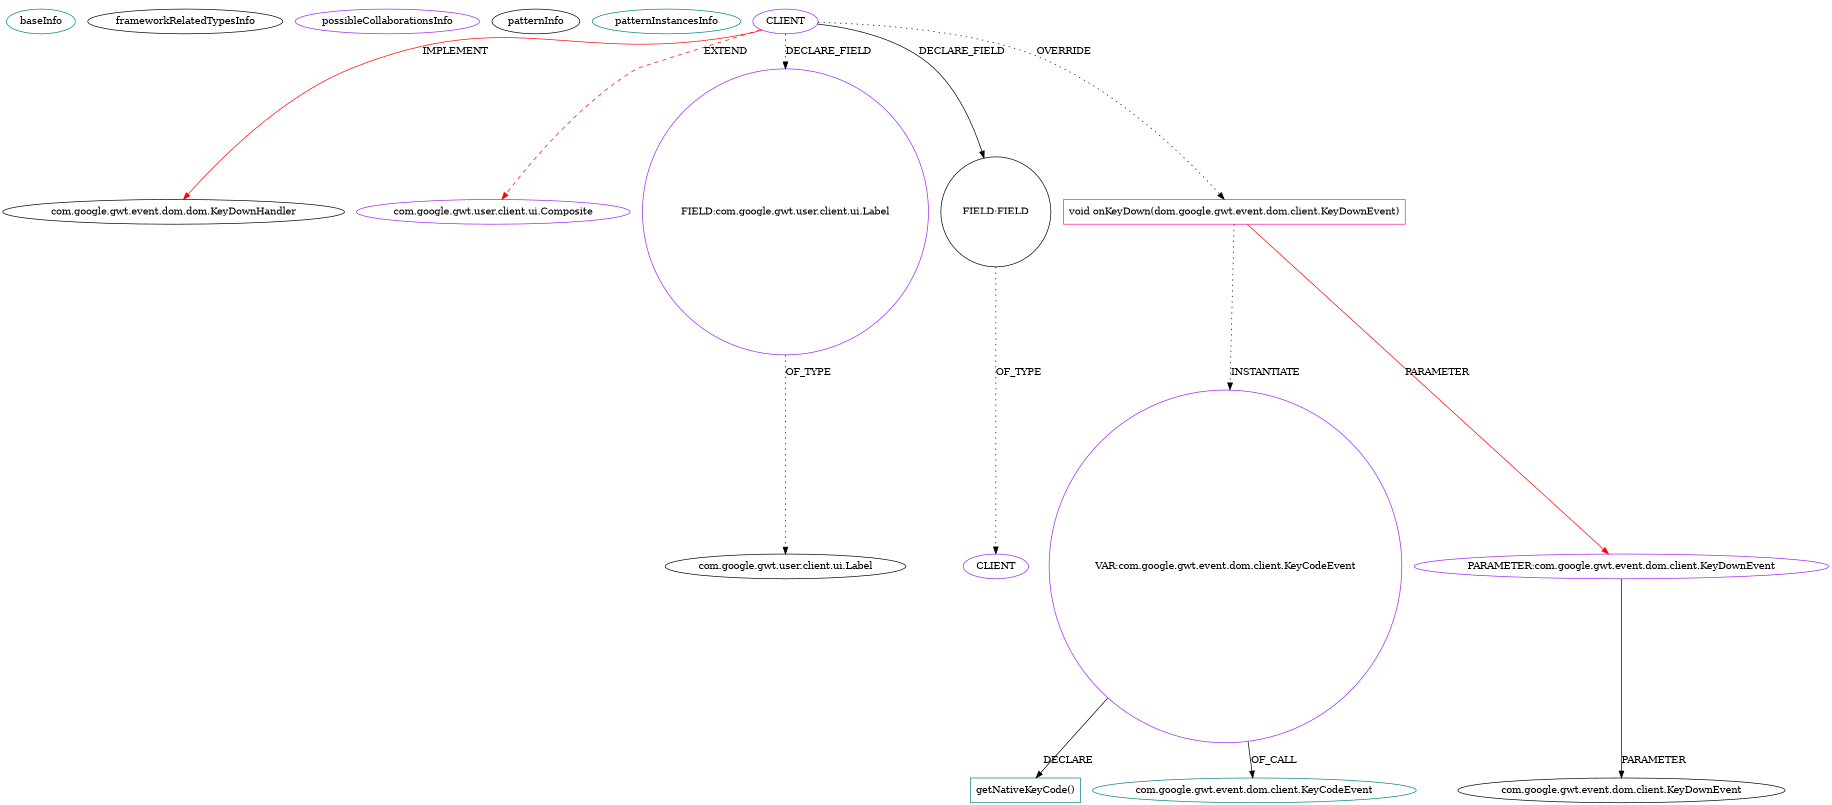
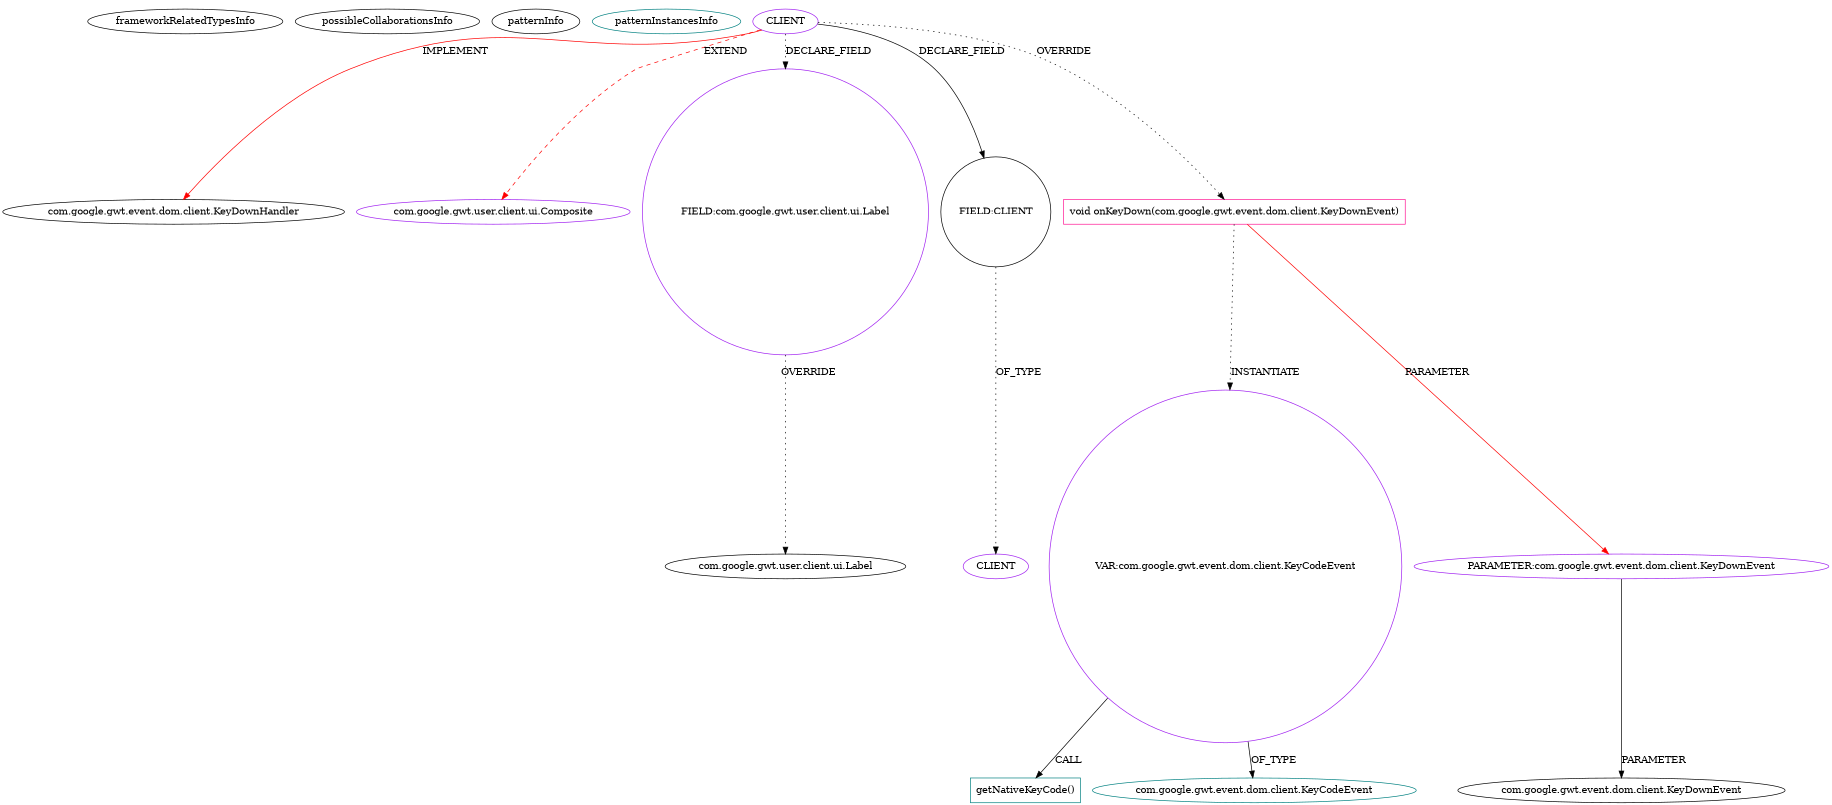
node "baseInfo": removed
node "possibleCollaborationsInfo": color purple -> black
node "com.google.gwt.event.dom.dom.KeyDownHandler": label "com.google.gwt.event.dom.dom.KeyDownHandler" -> "com.google.gwt.event.dom.client.KeyDownHandler"
node "FIELD:FIELD": label "FIELD:FIELD" -> "FIELD:CLIENT"
node "void onKeyDown(dom.google.gwt.event.dom.client.KeyDownEvent)": label "void onKeyDown(dom.google.gwt.event.dom.client.KeyDownEvent)" -> "void onKeyDown(com.google.gwt.event.dom.client.KeyDownEvent)"
edge "FIELD:com.google.gwt.user.client.ui.Label" -> "com.google.gwt.user.client.ui.Label": label "OF_TYPE" -> "OVERRIDE"
edge "VAR:com.google.gwt.event.dom.client.KeyCodeEvent" -> "getNativeKeyCode()": label "DECLARE" -> "CALL"
edge "VAR:com.google.gwt.event.dom.client.KeyCodeEvent" -> "com.google.gwt.event.dom.client.KeyCodeEvent": label "OF_CALL" -> "OF_TYPE"
